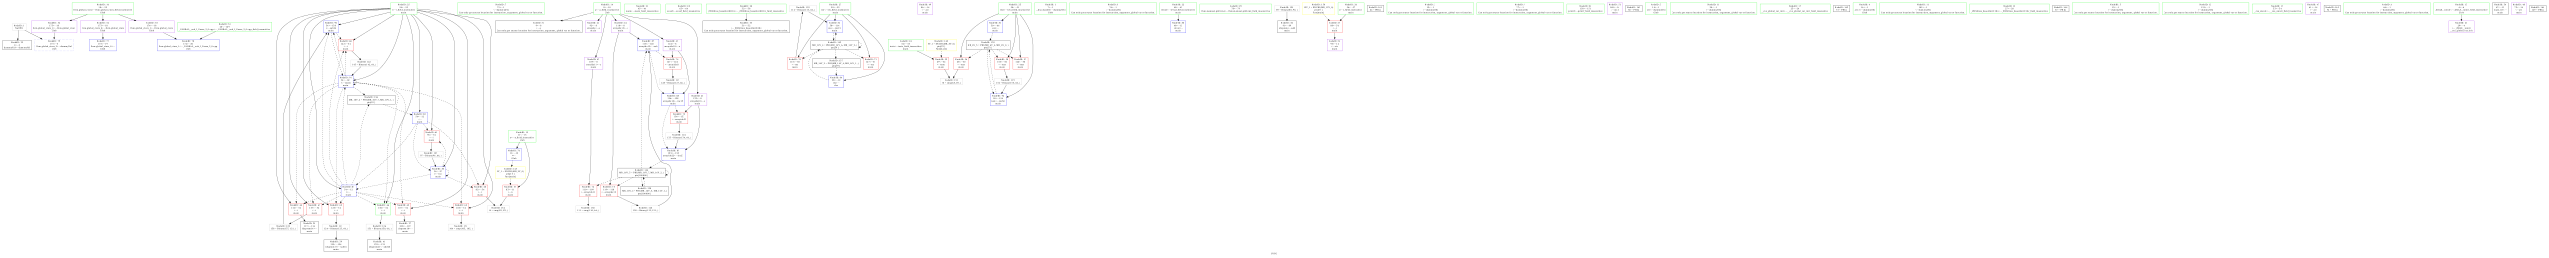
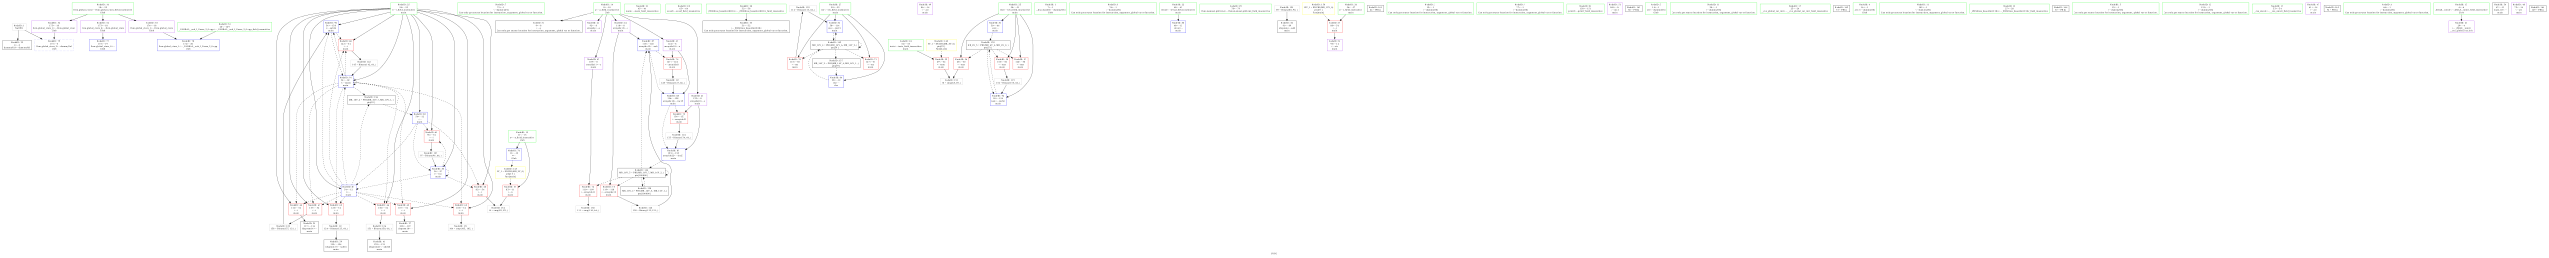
node "NodeID: 66": color green -> red
